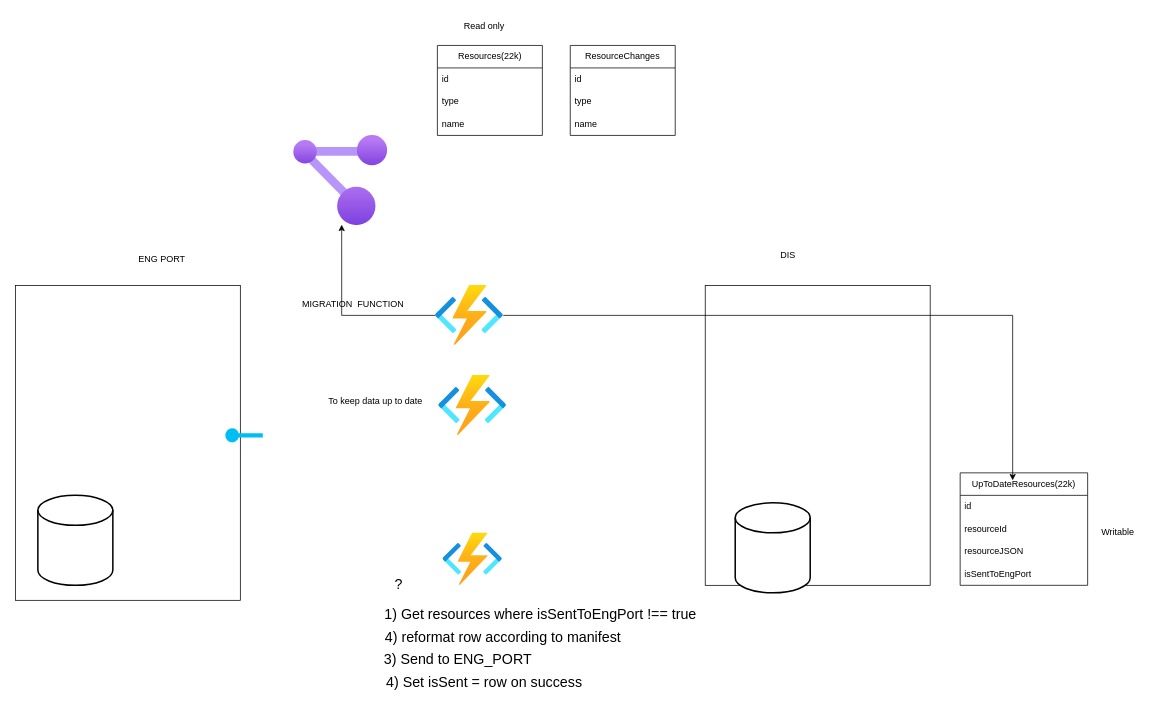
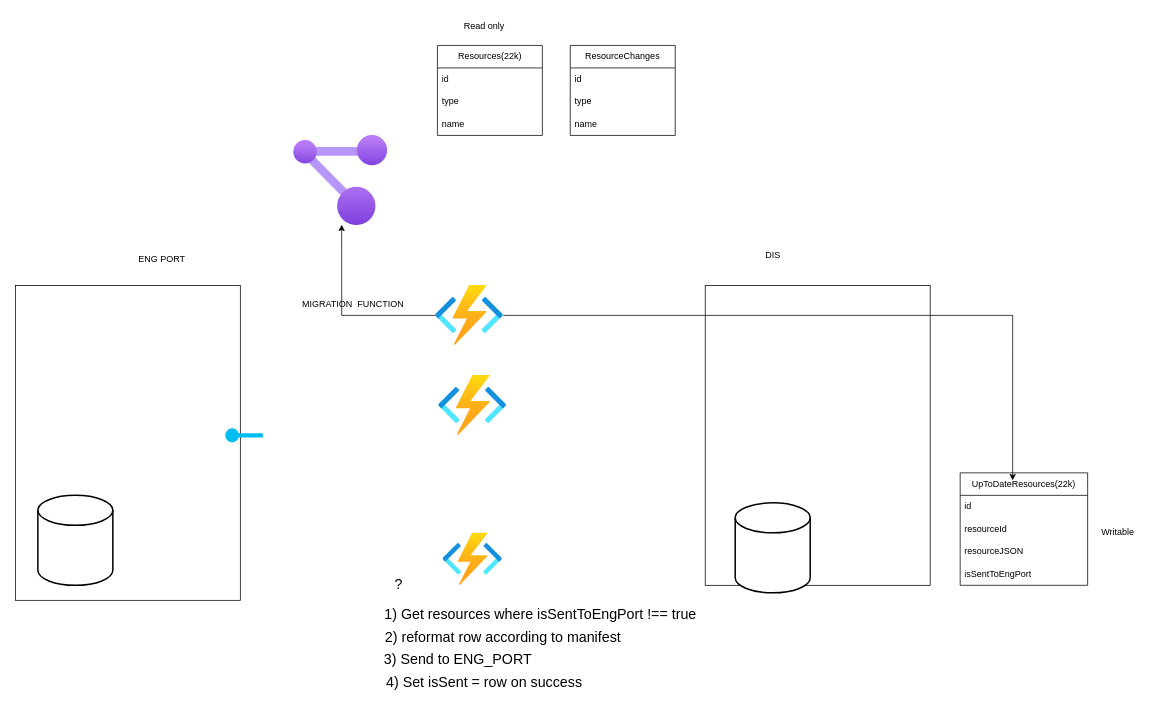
node "DIS": moved (788, 255) -> (773, 255)
node "To keep data up to date": removed
node "4) reformat row according to manifest": label "4) reformat row according to manifest" -> "2) reformat row according to manifest"
